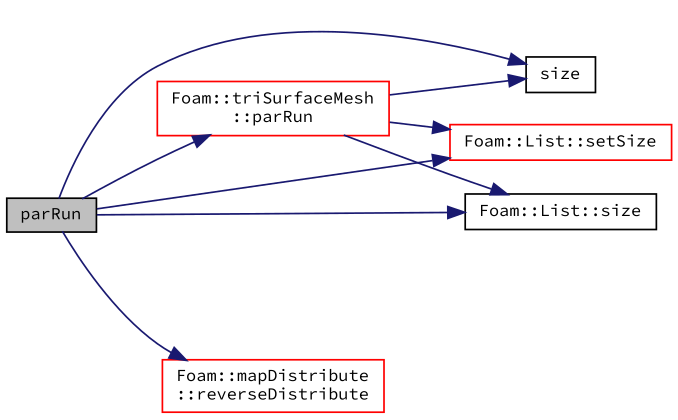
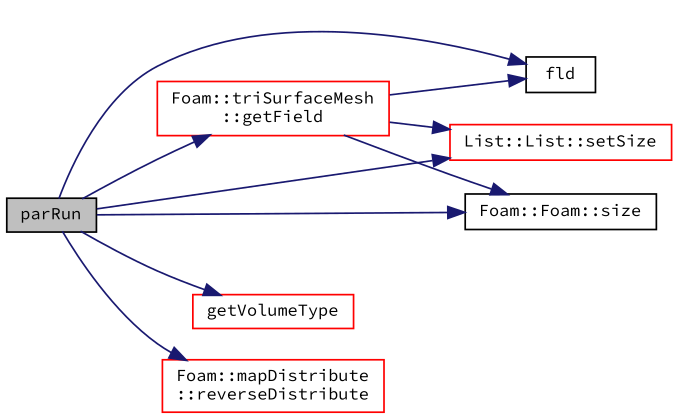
node "size": label "size" -> "fld"
node "Foam::triSurfaceMesh ::parRun": label "Foam::triSurfaceMesh ::parRun" -> "Foam::triSurfaceMesh ::getField"
node "Foam::List::setSize": label "Foam::List::setSize" -> "List::List::setSize"
node "Foam::List::size": label "Foam::List::size" -> "Foam::Foam::size"
node "getVolumeType": added
